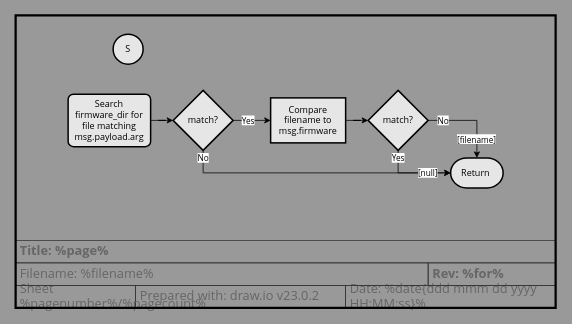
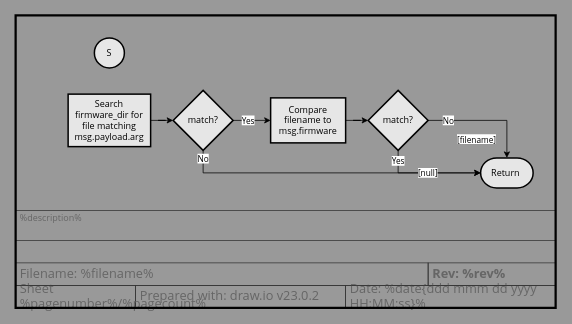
node "S": moved (128, 49) -> (109, 53)
node "Search firmware_dir for file matching msg.payload.arg": shape rounded rectangle -> rectangle
node "Return": moved (477, 173) -> (507, 173)
node "%description%": added
node "Title: %page%": removed
node "Rev: %for%": label "Rev: %for%" -> "Rev: %rev%"
